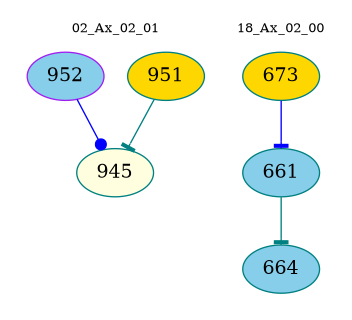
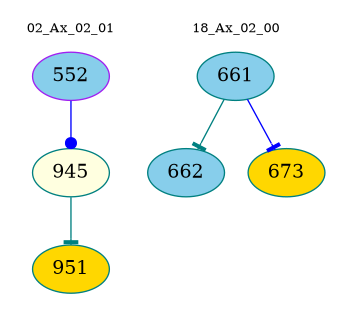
node "952": label "952" -> "552"
edge "951" -> "945": reversed
edge "673" -> "661": reversed
node "664": label "664" -> "662"
